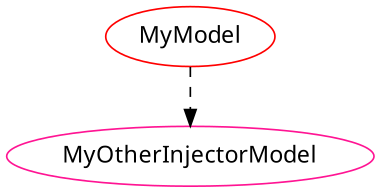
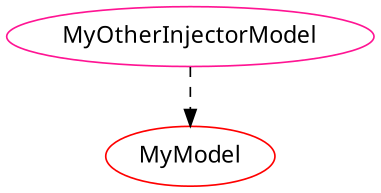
edge "MyModel" -> "MyOtherInjectorModel": reversed
